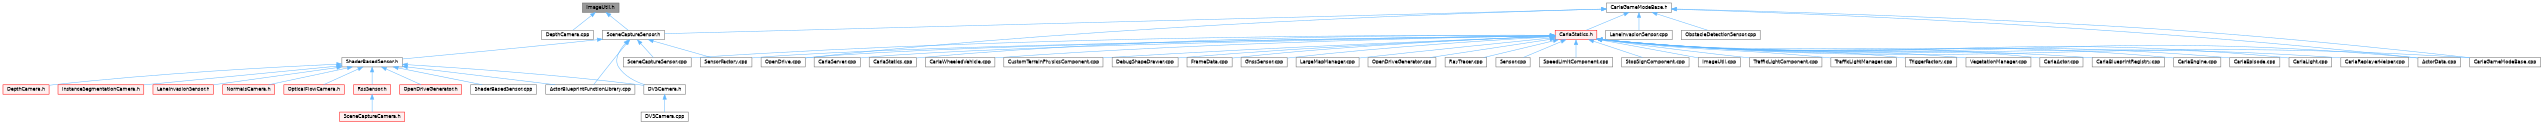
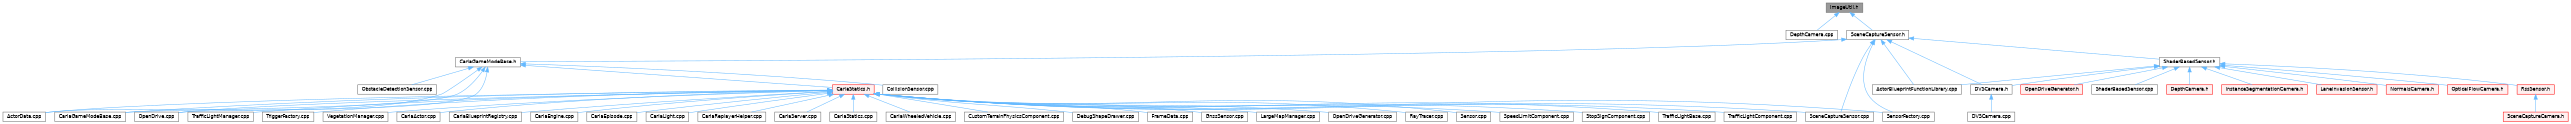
edge "SceneCaptureSensor.h" -> "CarlaGameModeBase.h": reversed
node "LaneInvasionSensor.cpp": label "LaneInvasionSensor.cpp" -> "CollisionSensor.cpp"
node "ImageUtil.cpp": label "ImageUtil.cpp" -> "TrafficLightBase.cpp"
